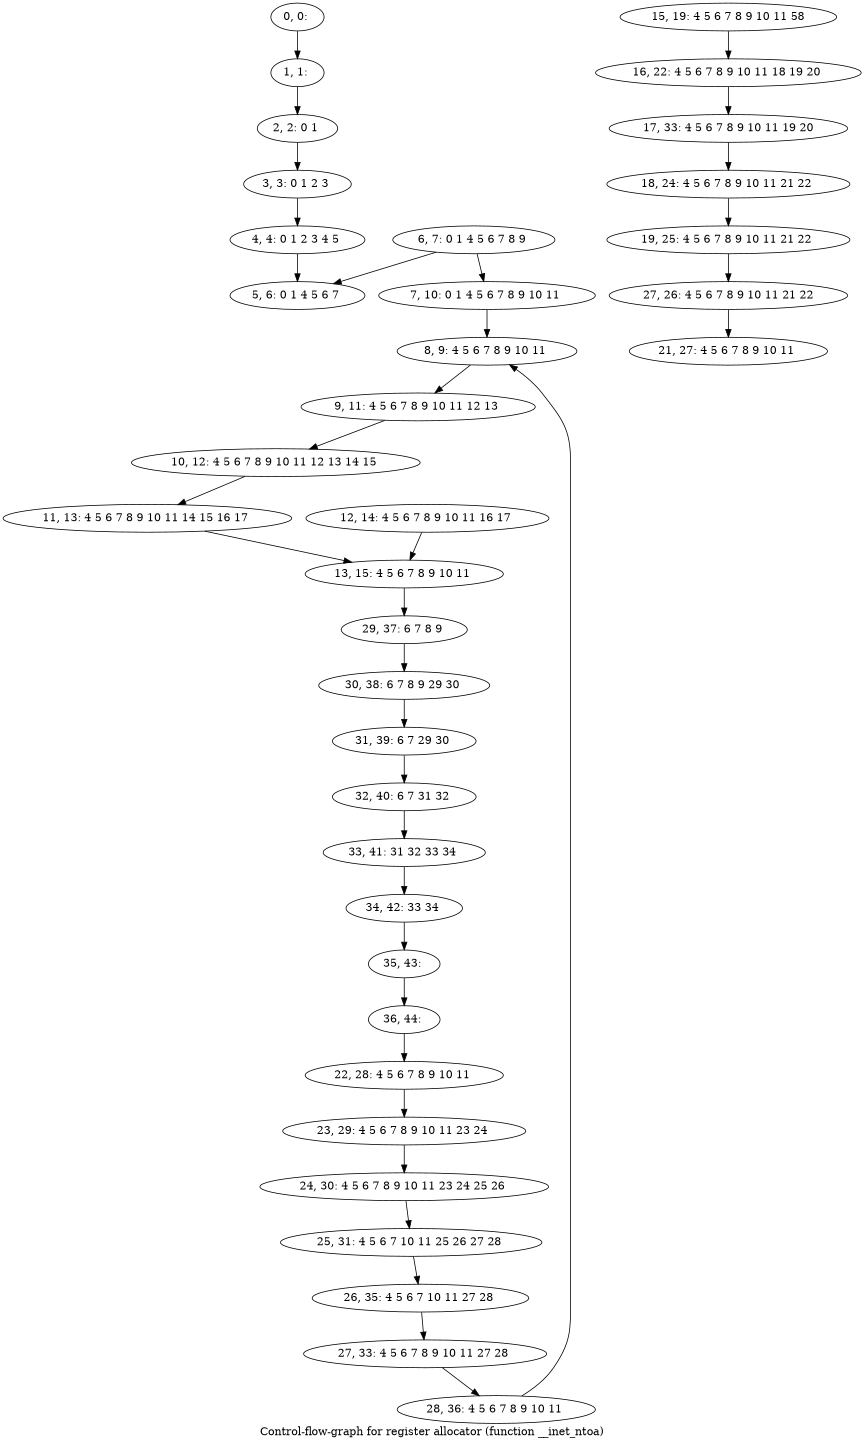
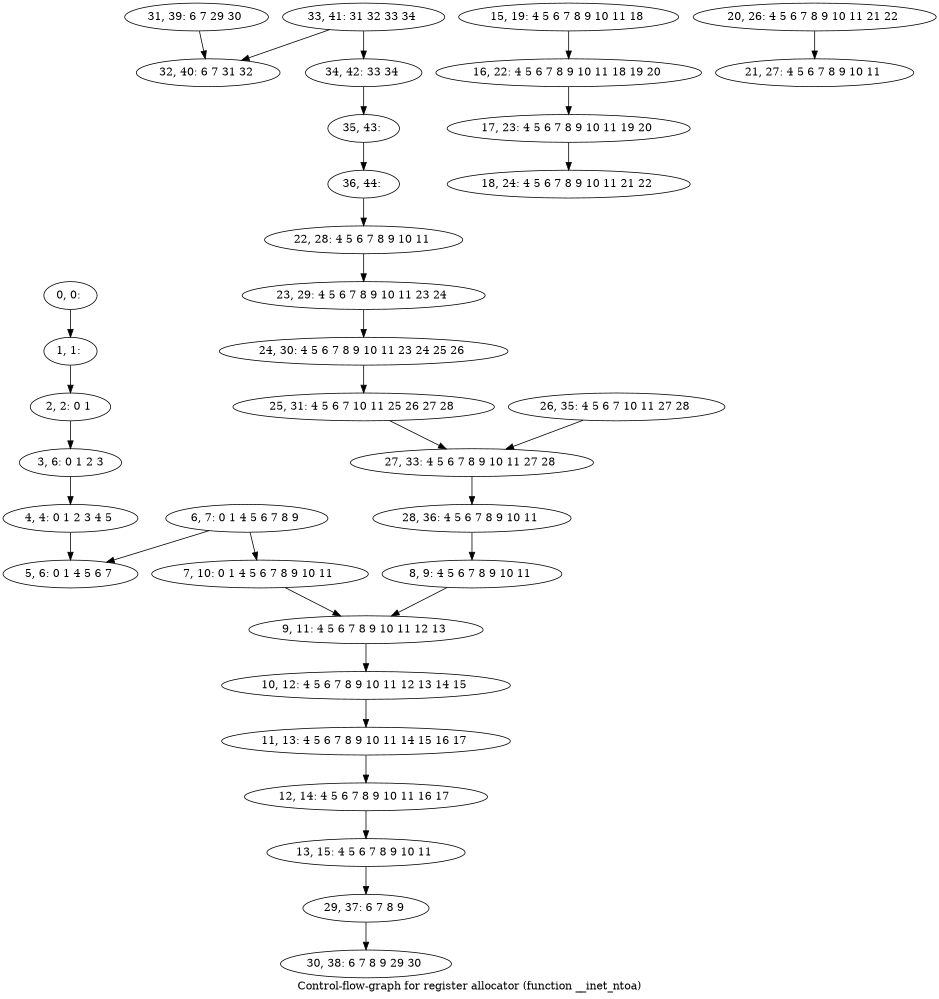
node "15, 19: 4 5 6 7 8 9 10 11 58": label "15, 19: 4 5 6 7 8 9 10 11 58" -> "15, 19: 4 5 6 7 8 9 10 11 18"
node "17, 33: 4 5 6 7 8 9 10 11 19 20": label "17, 33: 4 5 6 7 8 9 10 11 19 20" -> "17, 23: 4 5 6 7 8 9 10 11 19 20"
node "3, 3: 0 1 2 3": label "3, 3: 0 1 2 3" -> "3, 6: 0 1 2 3"
node "19, 25: 4 5 6 7 8 9 10 11 21 22": removed
node "27, 26: 4 5 6 7 8 9 10 11 21 22": label "27, 26: 4 5 6 7 8 9 10 11 21 22" -> "20, 26: 4 5 6 7 8 9 10 11 21 22"
edge "7, 10: 0 1 4 5 6 7 8 9 10 11" -> "8, 9: 4 5 6 7 8 9 10 11": now "7, 10: 0 1 4 5 6 7 8 9 10 11" -> "9, 11: 4 5 6 7 8 9 10 11 12 13"
edge "11, 13: 4 5 6 7 8 9 10 11 14 15 16 17" -> "13, 15: 4 5 6 7 8 9 10 11": now "11, 13: 4 5 6 7 8 9 10 11 14 15 16 17" -> "12, 14: 4 5 6 7 8 9 10 11 16 17"
edge "30, 38: 6 7 8 9 29 30" -> "31, 39: 6 7 29 30": removed
edge "32, 40: 6 7 31 32" -> "33, 41: 31 32 33 34": reversed
edge "25, 31: 4 5 6 7 10 11 25 26 27 28" -> "26, 35: 4 5 6 7 10 11 27 28": now "25, 31: 4 5 6 7 10 11 25 26 27 28" -> "27, 33: 4 5 6 7 8 9 10 11 27 28"
